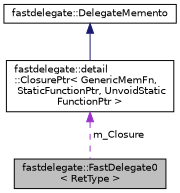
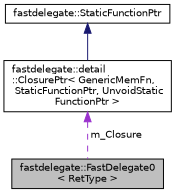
node "fastdelegate::DelegateMemento": label "fastdelegate::DelegateMemento" -> "fastdelegate::StaticFunctionPtr"
